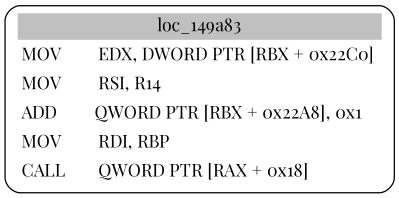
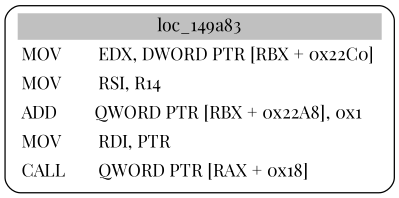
node "loc_149a83": text "MOV        RDI, RBP" -> "MOV        RDI, PTR"
